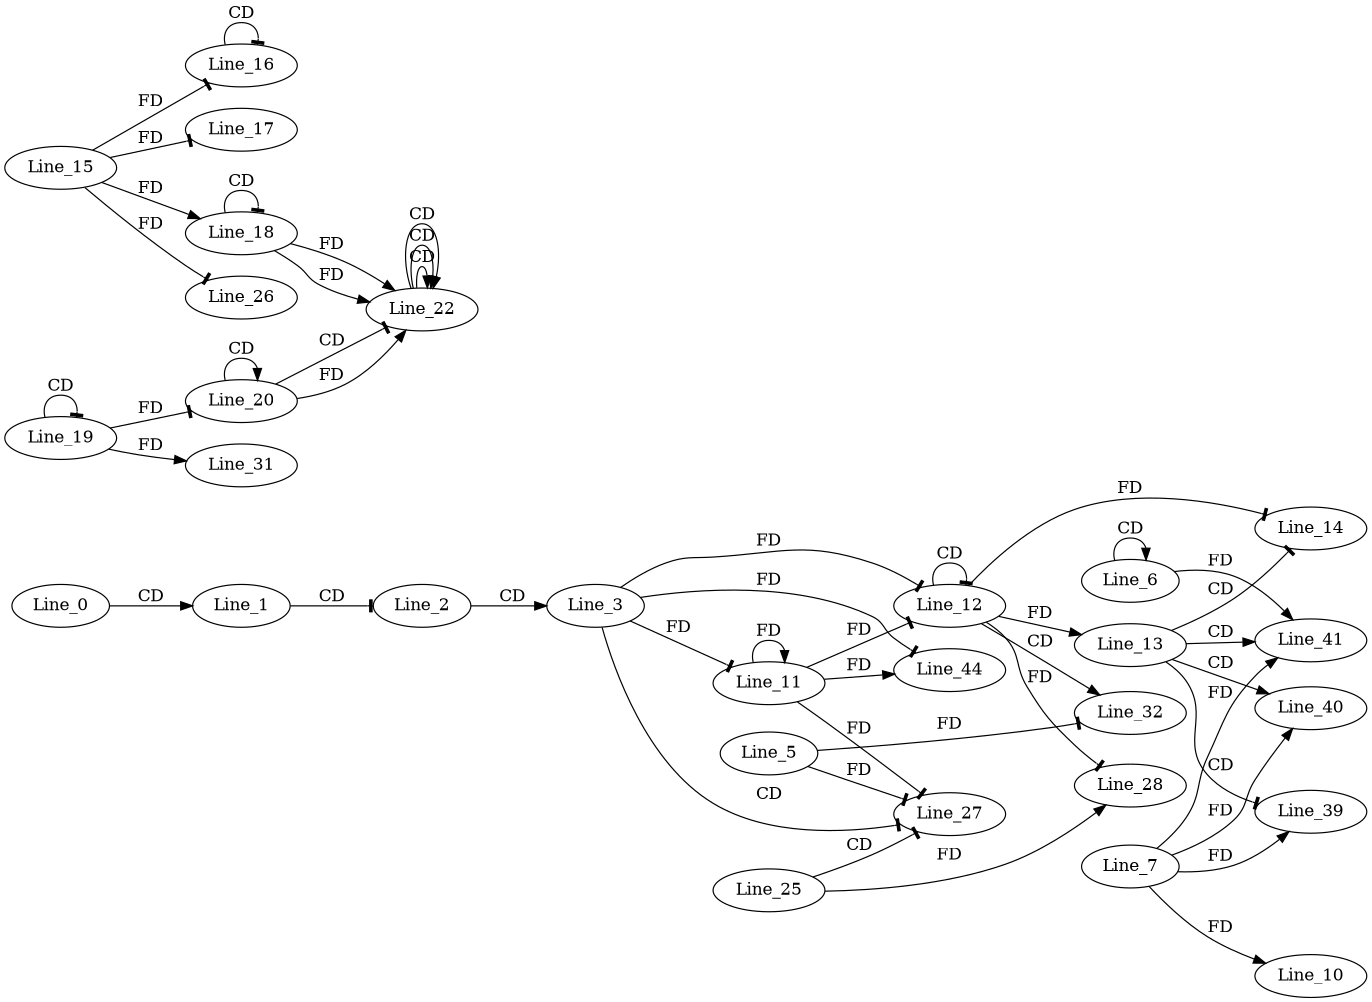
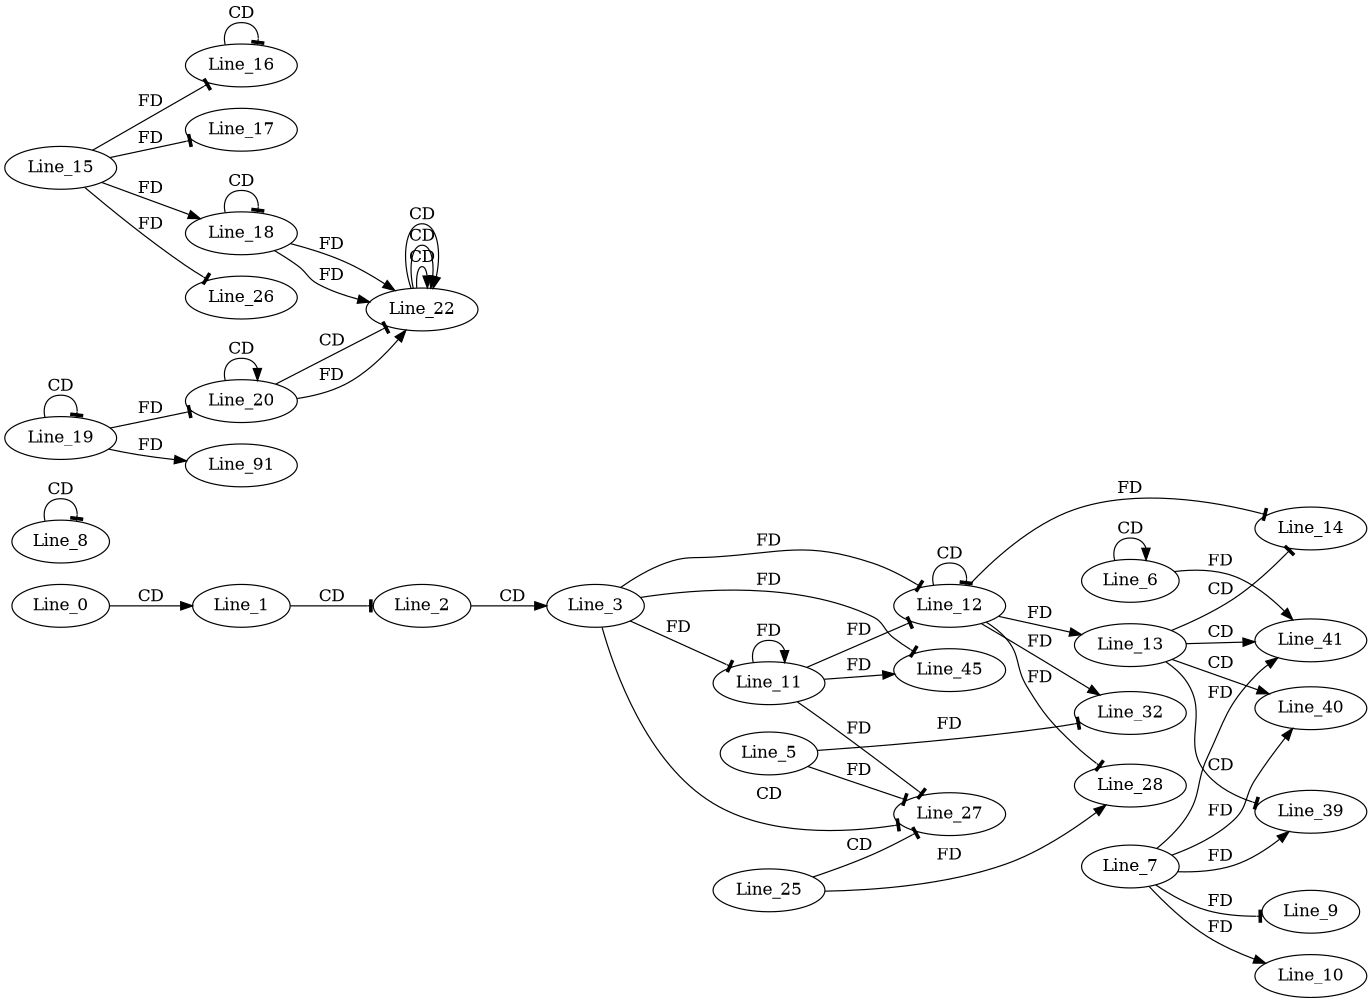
node "Line_31": label "Line_31" -> "Line_91"
node "Line_8": added
edge "Line_12" -> "Line_32": label "CD" -> "FD"
node "Line_44": label "Line_44" -> "Line_45"
node "Line_9": added
